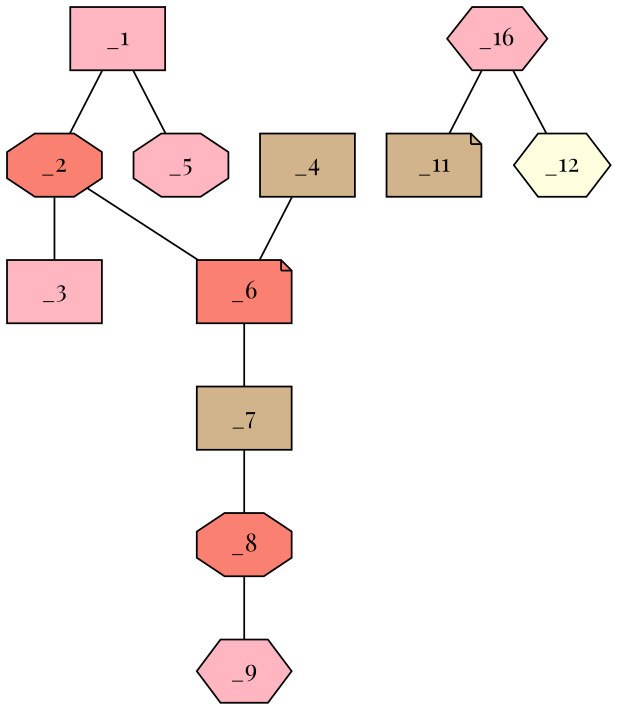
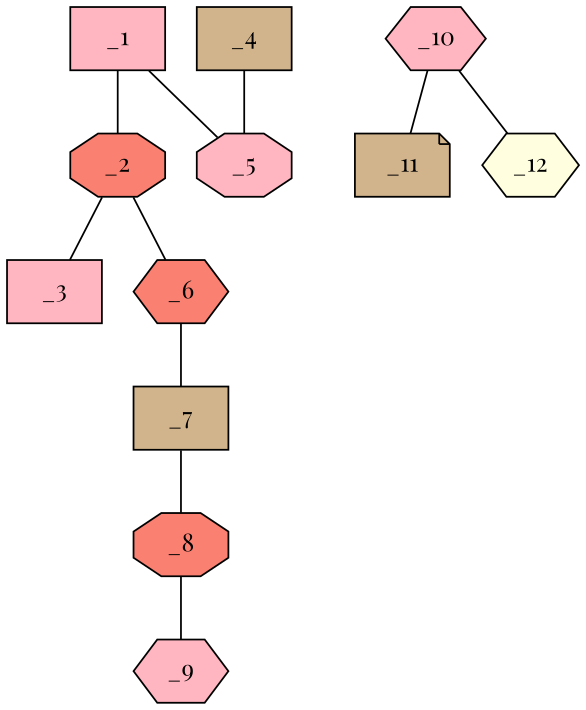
node "_16": label "_16" -> "_10"
edge "_4" -- "_6": now "_4" -- "_5"
node "_6": shape note -> hexagon
